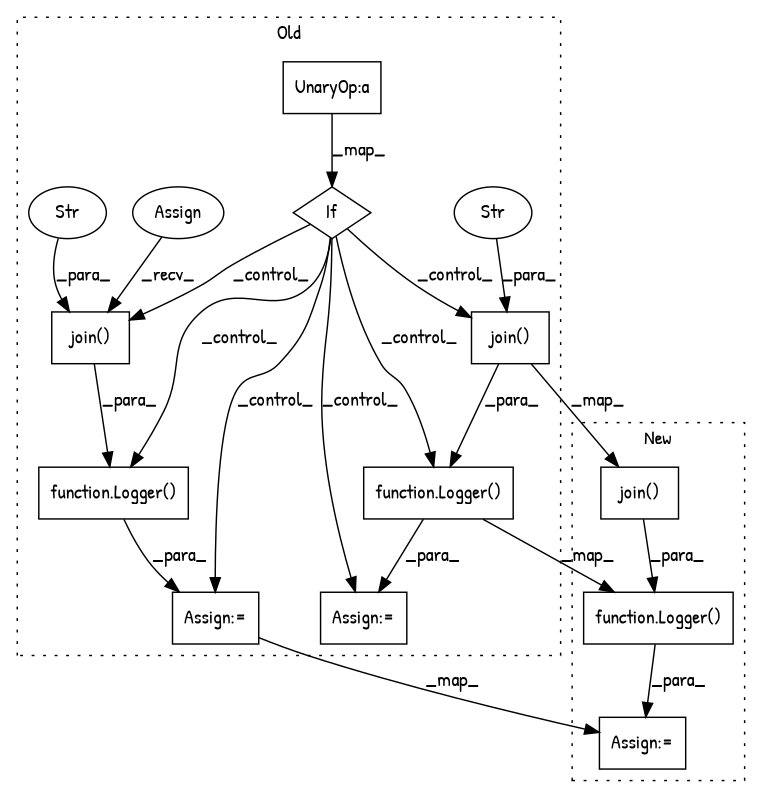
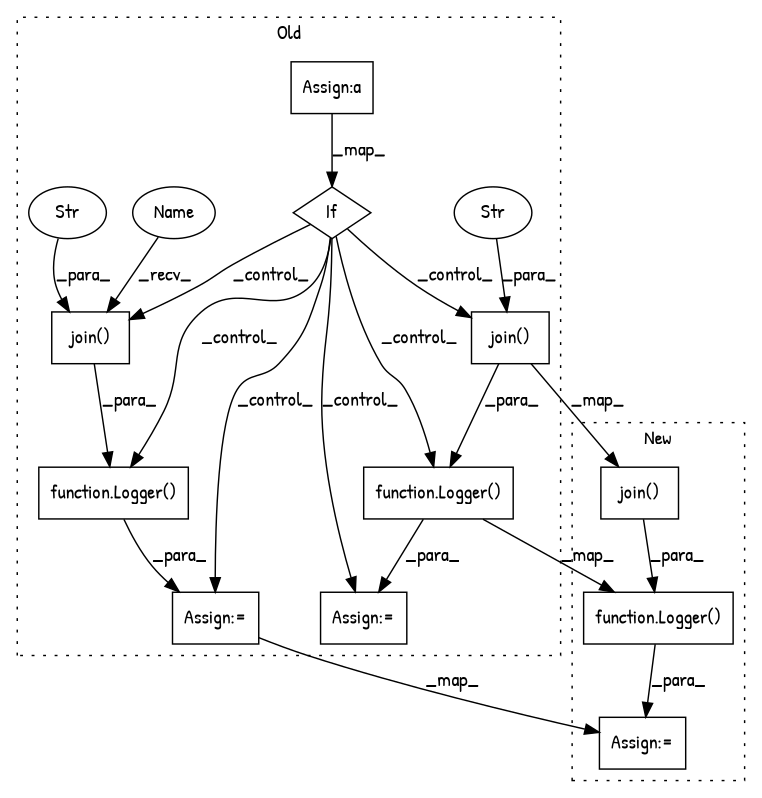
node "UnaryOp:a": label "UnaryOp:a" -> "Assign:a"
node "Assign": label "Assign" -> "Name"
